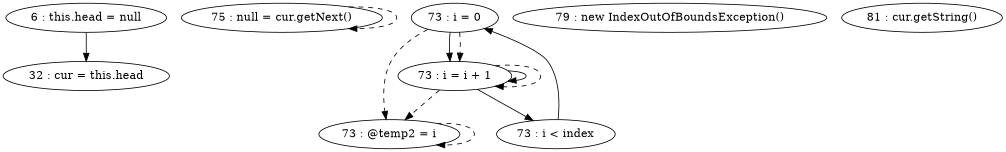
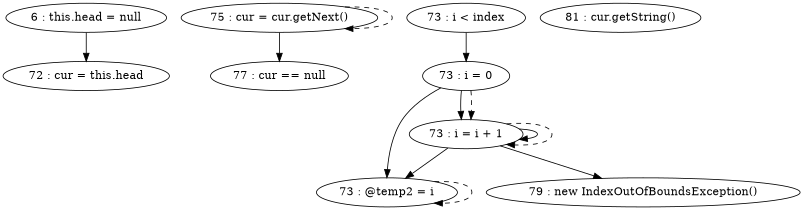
node "75 : null = cur.getNext()": label "75 : null = cur.getNext()" -> "75 : cur = cur.getNext()"
edge "73 : i = 0" -> "73 : @temp2 = i": style dashed -> solid
node "32 : cur = this.head": label "32 : cur = this.head" -> "72 : cur = this.head"
node "77 : cur == null": added
edge "73 : i = i + 1" -> "73 : @temp2 = i": style dashed -> solid
edge "73 : i = i + 1" -> "73 : i < index": now "73 : i = i + 1" -> "79 : new IndexOutOfBoundsException()"
